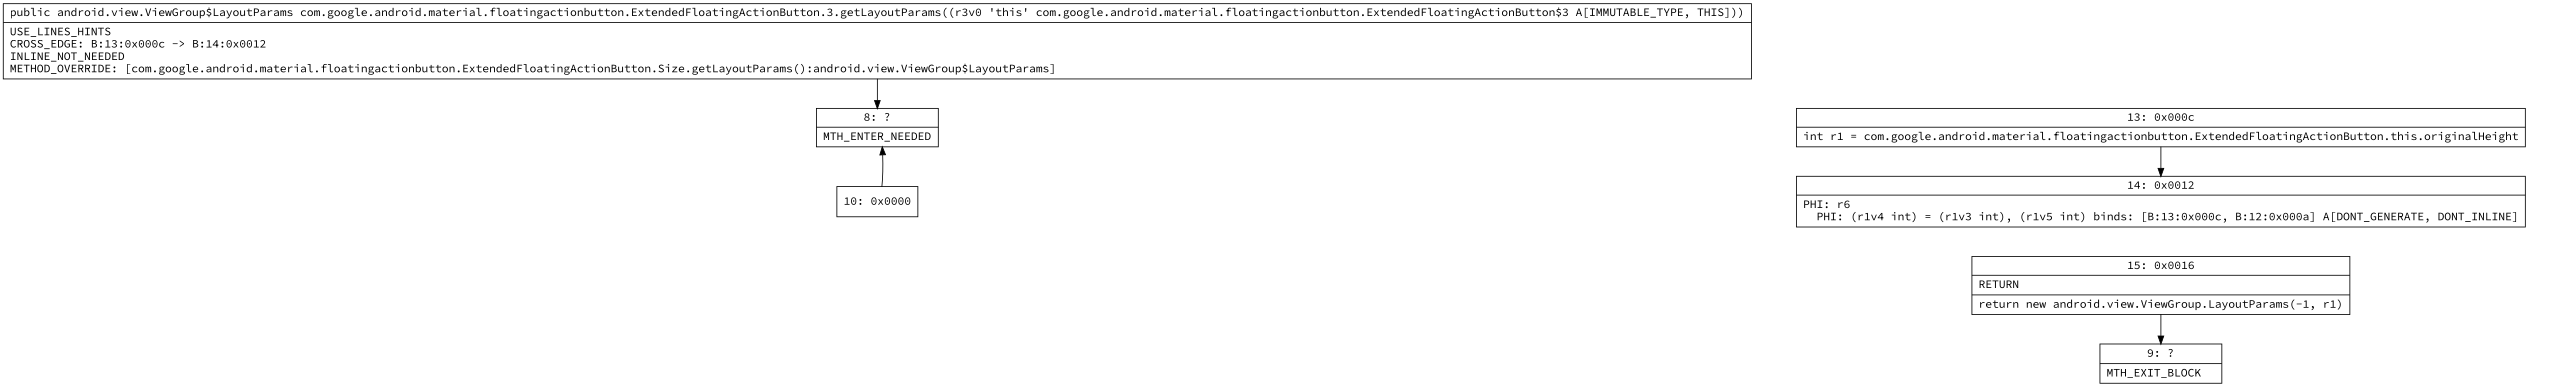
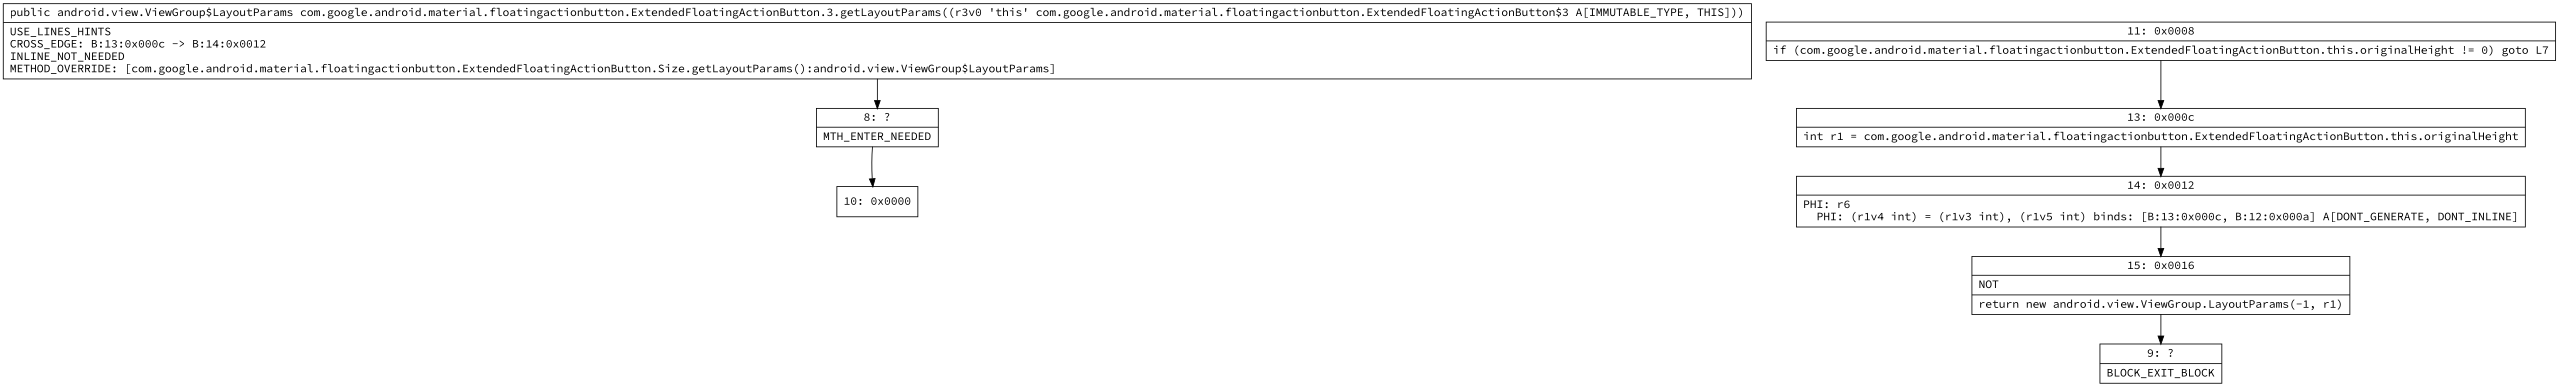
node "11: 0x0008": added
edge "10: 0x0000" -> "8: ?": reversed
edge "14: 0x0012" -> "15: 0x0016": added
node "15: 0x0016": text "RETURN" -> "NOT"
node "9: ?": text "MTH_EXIT_BLOCK" -> "BLOCK_EXIT_BLOCK"
